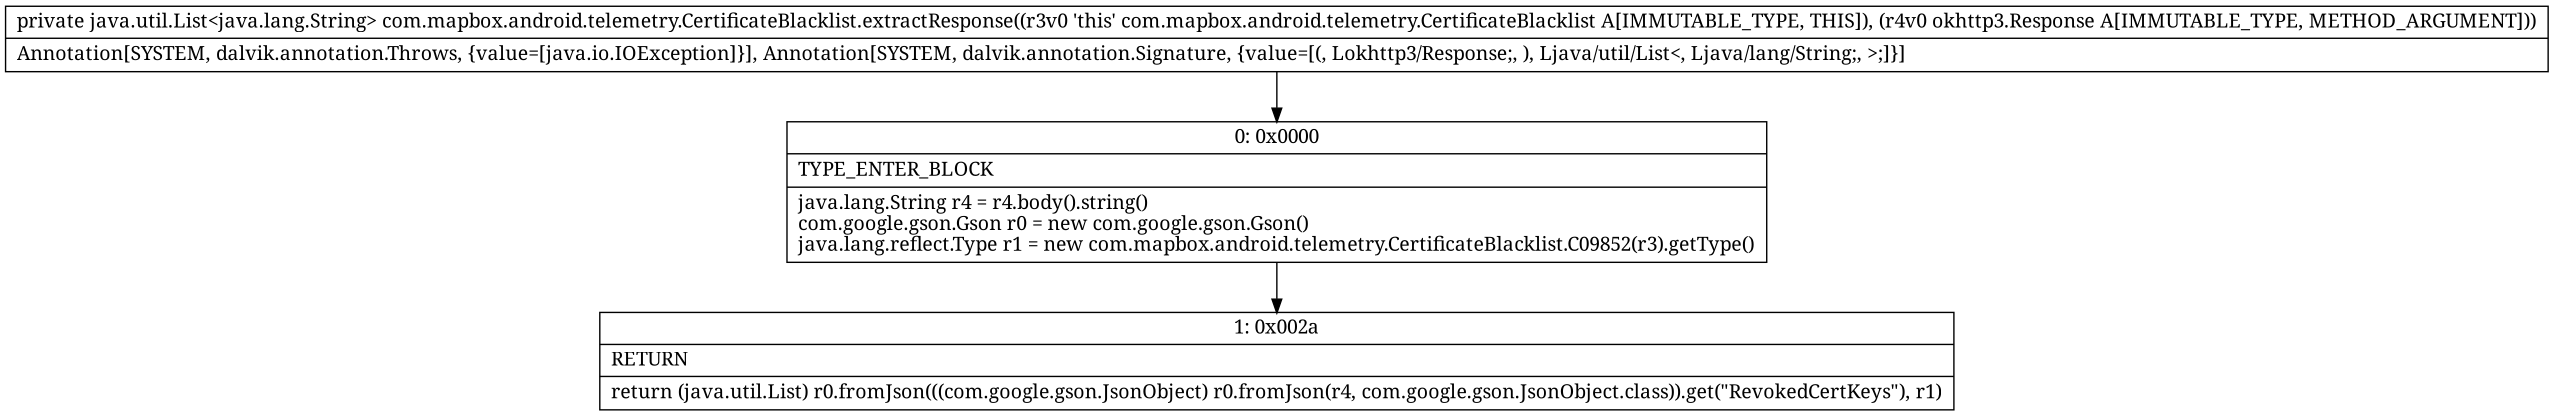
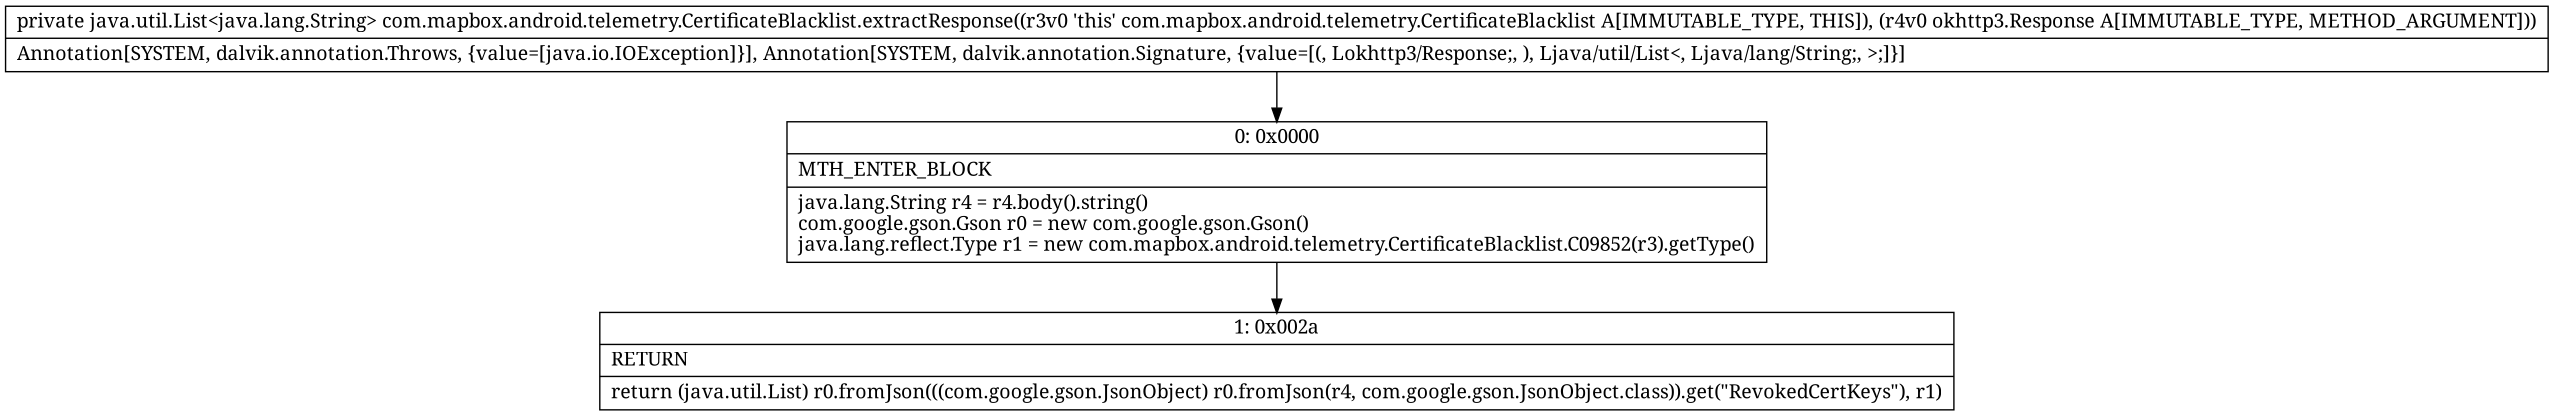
node "0: 0x0000": text "TYPE_ENTER_BLOCK" -> "MTH_ENTER_BLOCK"
